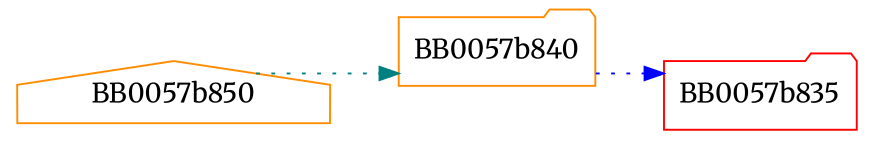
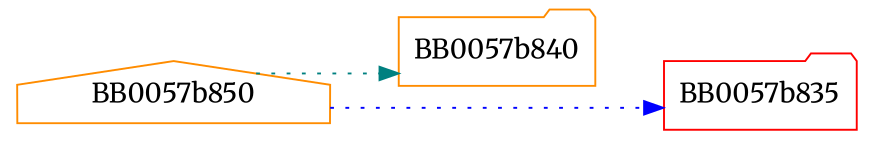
edge "BB0057b840" -> "BB0057b835": now "BB0057b850" -> "BB0057b835"
